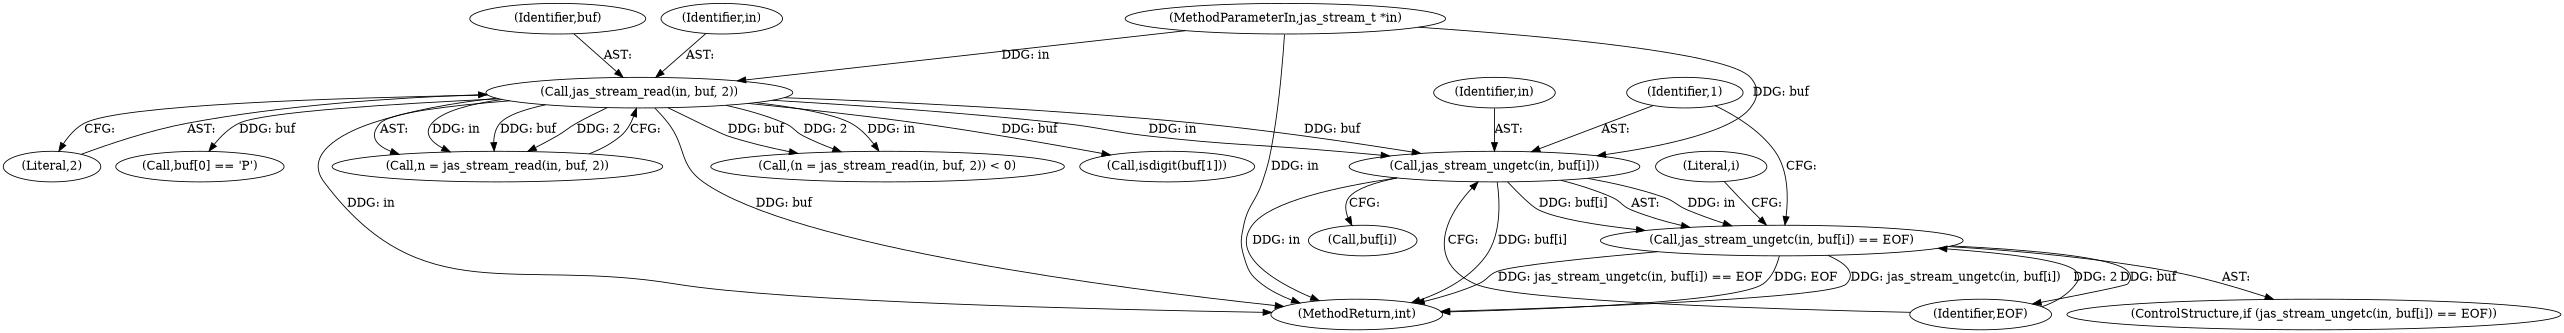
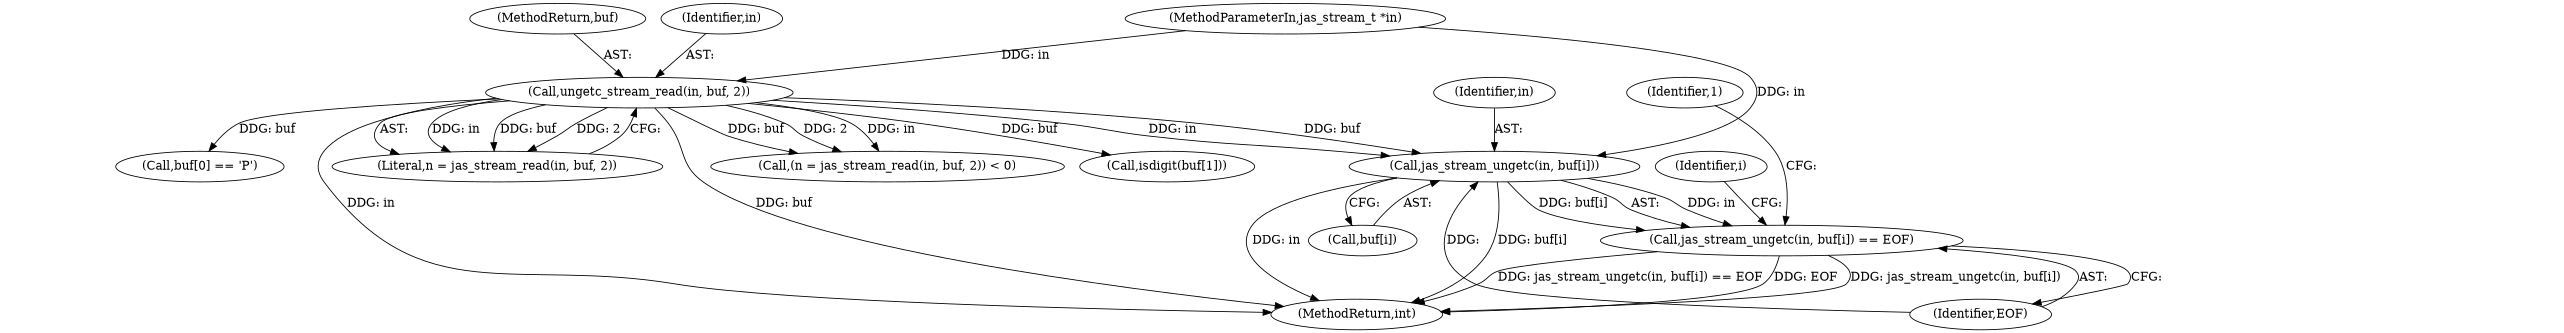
node "(Identifier,buf)": label "(Identifier,buf)" -> "(MethodReturn,buf)"
node "(Call,jas_stream_read(in, buf, 2))": label "(Call,jas_stream_read(in, buf, 2))" -> "(Call,ungetc_stream_read(in, buf, 2))"
edge "(MethodParameterIn,jas_stream_t *in)" -> "(Call,jas_stream_ungetc(in, buf[i]))": label "DDG: buf" -> "DDG: in"
edge "(Identifier,1)" -> "(Call,jas_stream_ungetc(in, buf[i]))": now "(Call,buf[i])" -> "(Call,jas_stream_ungetc(in, buf[i]))"
node "(Literal,2)": removed
node "(Call,n = jas_stream_read(in, buf, 2))": label "(Call,n = jas_stream_read(in, buf, 2))" -> "(Literal,n = jas_stream_read(in, buf, 2))"
node "(Literal,i)": label "(Literal,i)" -> "(Identifier,i)"
edge "(MethodParameterIn,jas_stream_t *in)" -> "(MethodReturn,int)": removed, label "DDG: in"
edge "(Identifier,EOF)" -> "(Call,jas_stream_ungetc(in, buf[i]))": label "CFG: " -> "DDG: "
edge "(Identifier,EOF)" -> "(Call,jas_stream_ungetc(in, buf[i]) == EOF)": label "DDG: 2" -> "AST: "
edge "(Call,jas_stream_ungetc(in, buf[i]) == EOF)" -> "(Identifier,EOF)": label "DDG: buf" -> "CFG: "
node "(ControlStructure,if (jas_stream_ungetc(in, buf[i]) == EOF))": removed
